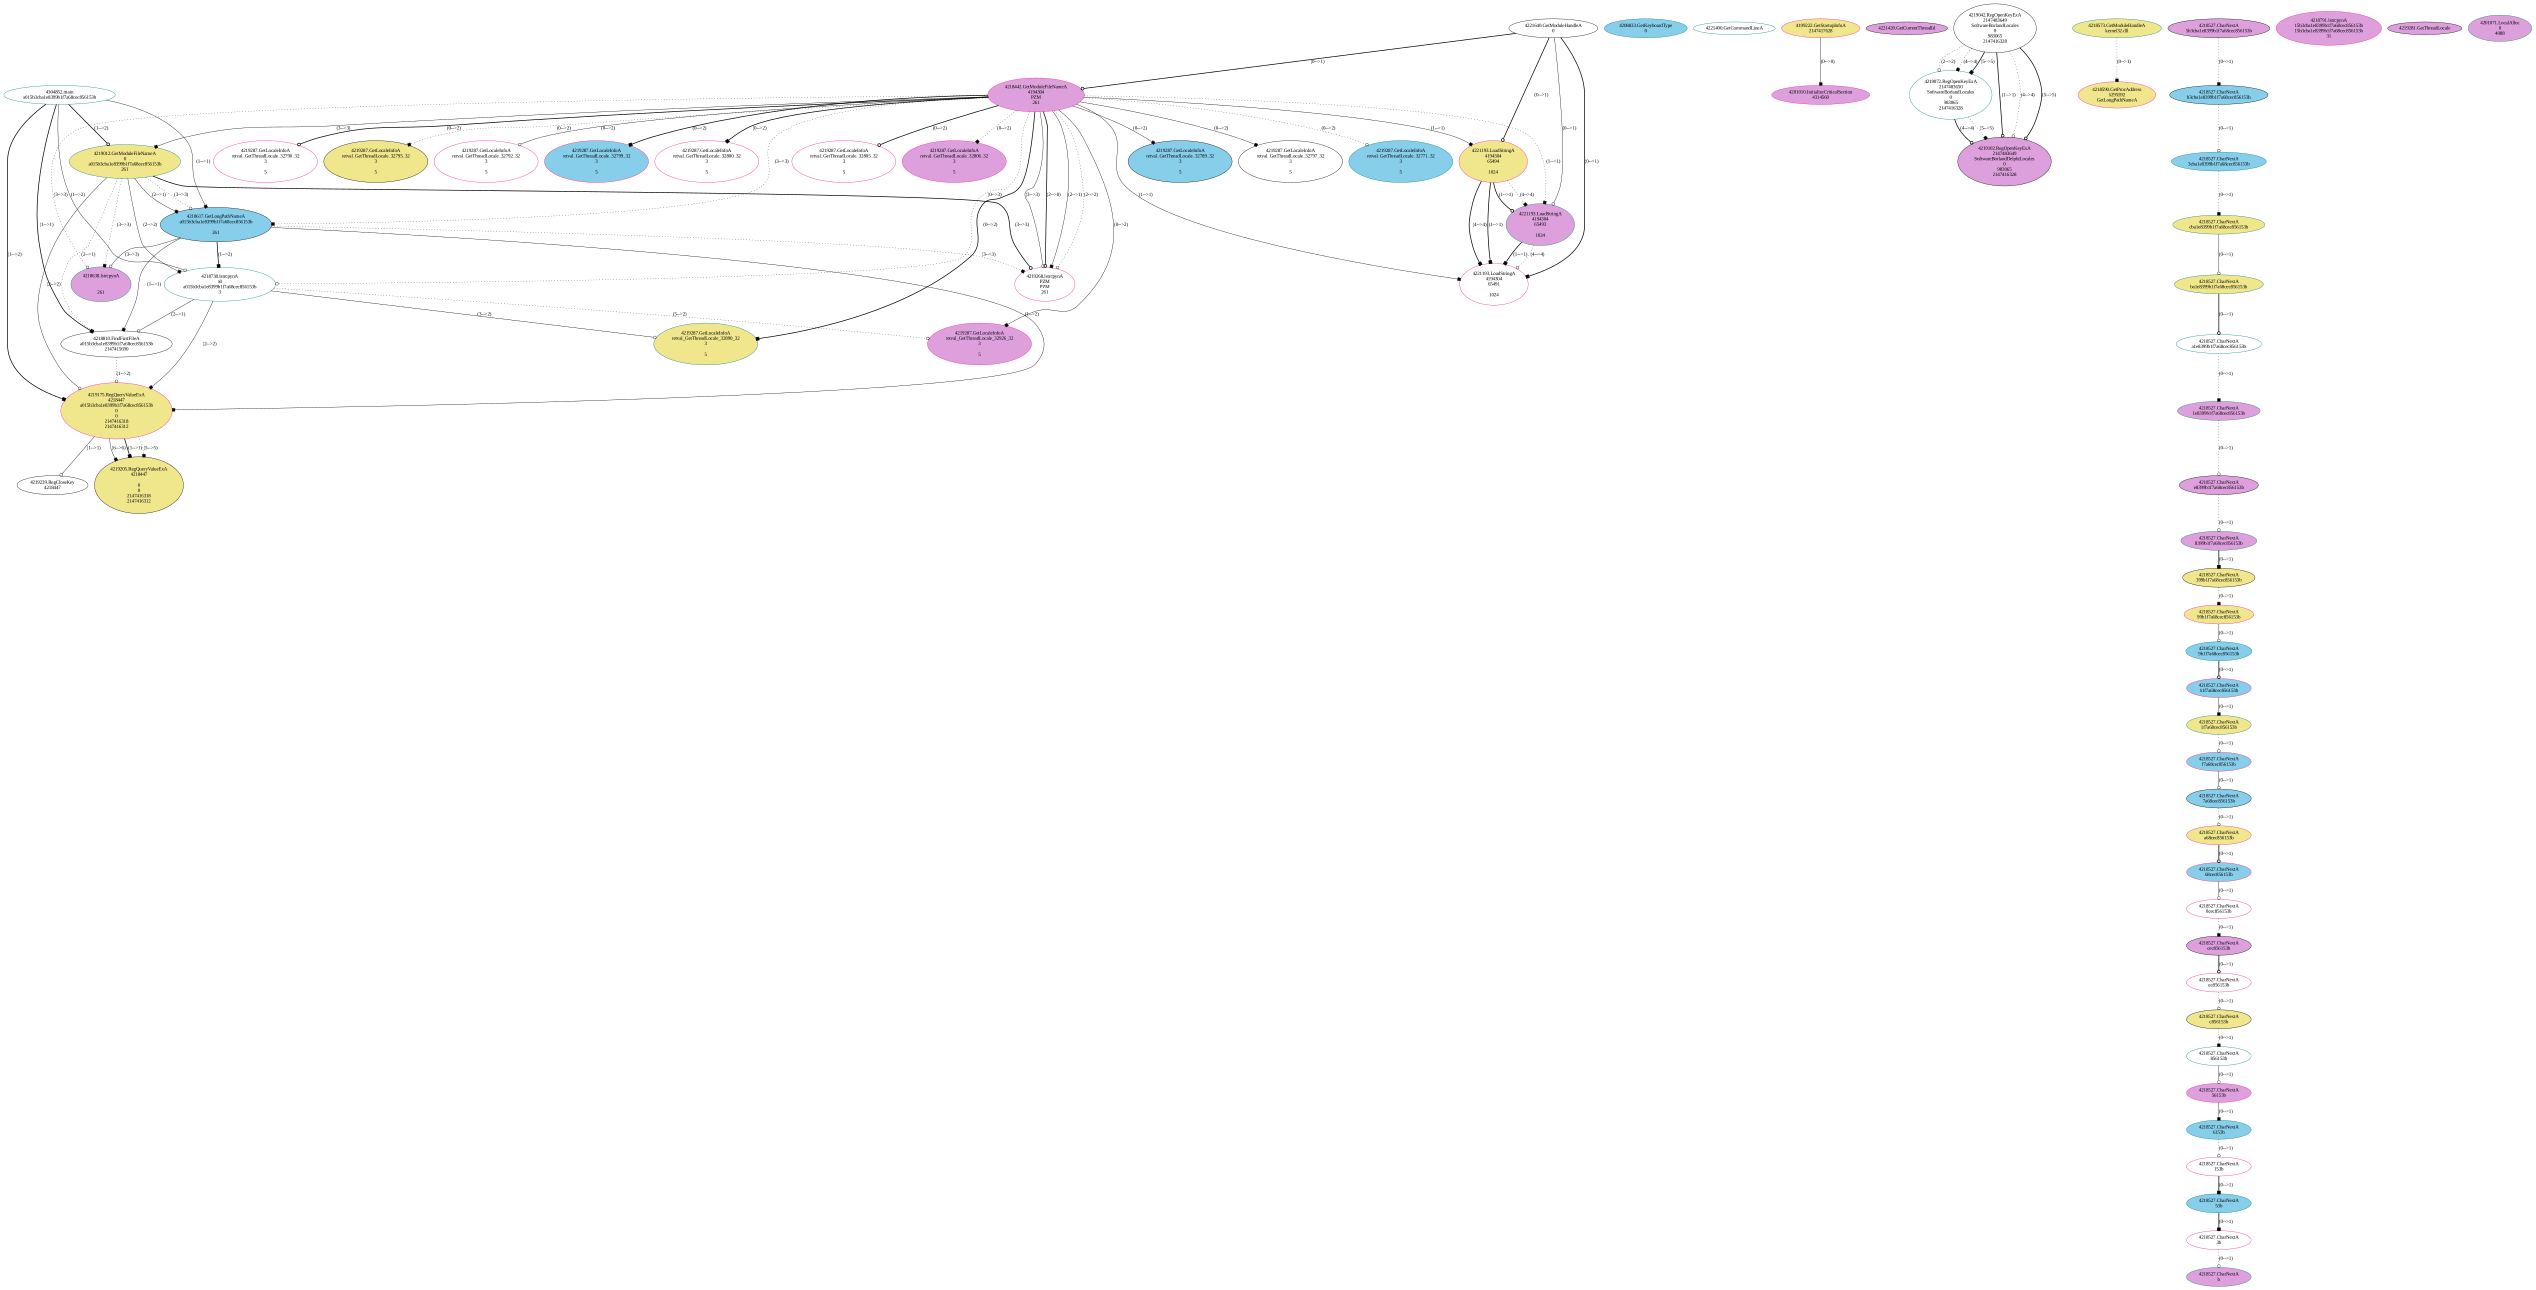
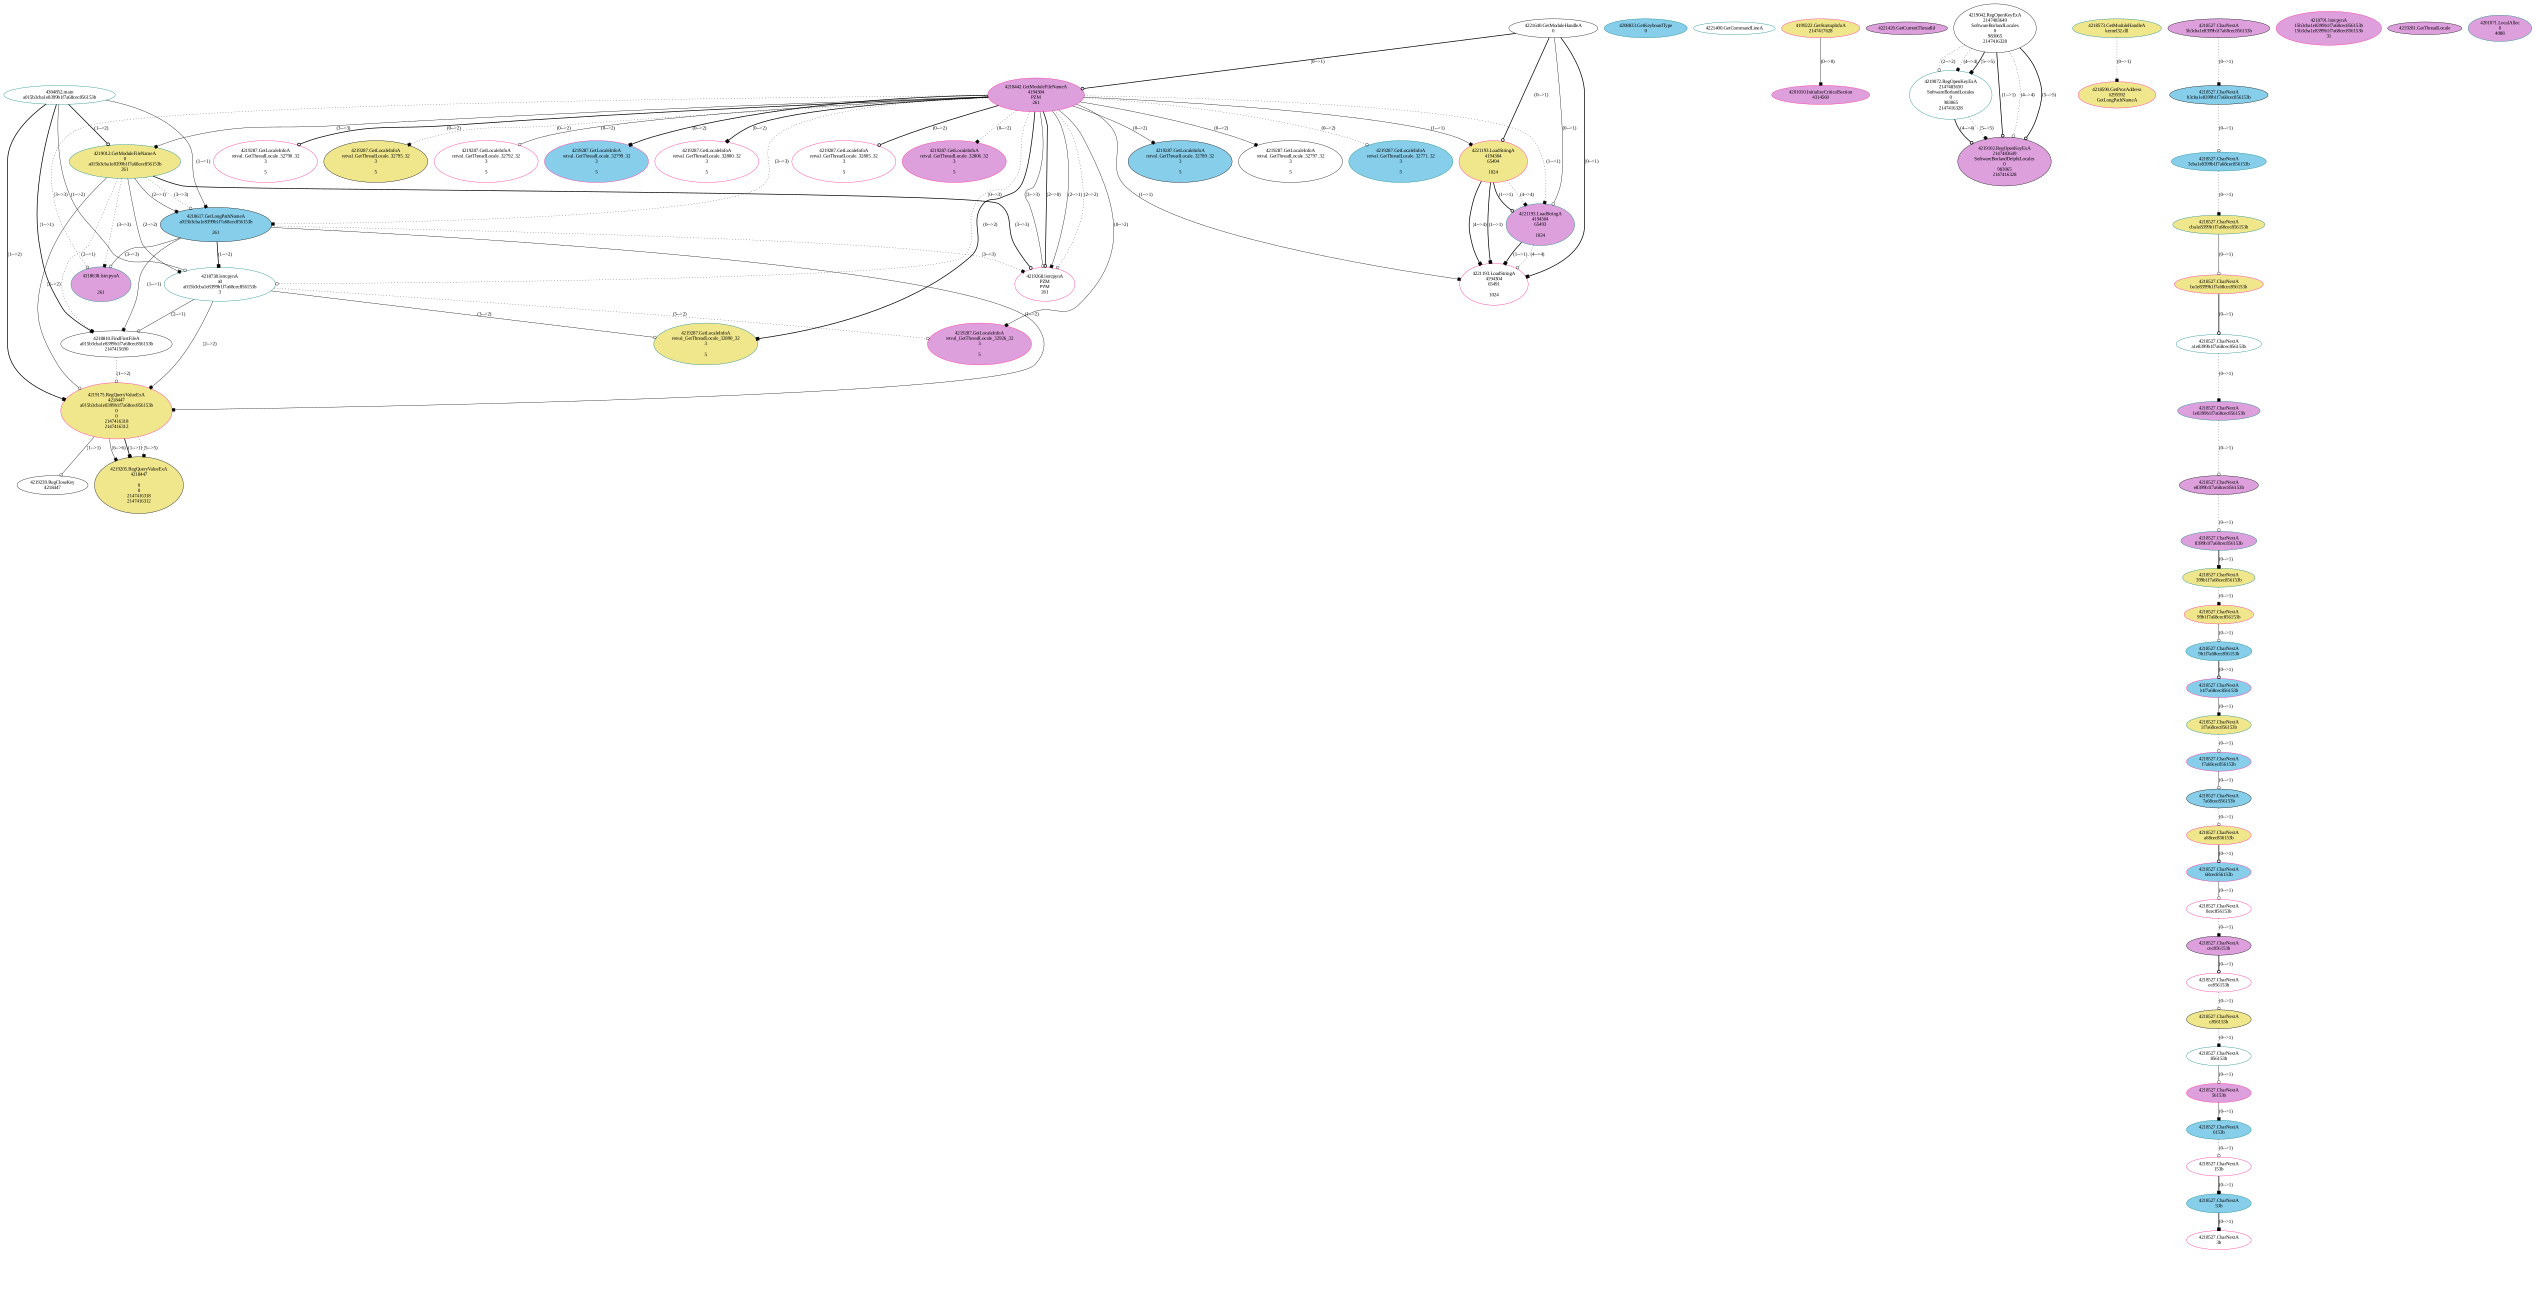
node "4218527.CharNextA ba1e8399b1f7a68cec856153b": color teal -> deeppink
node "4218527.CharNextA 399b1f7a68cec856153b": color black -> teal
node "4218527.CharNextA b": removed
